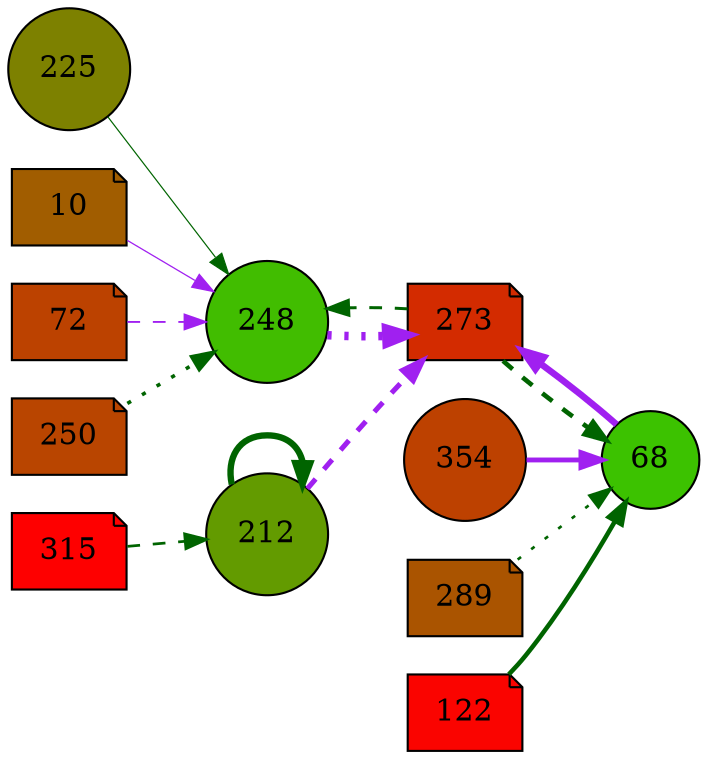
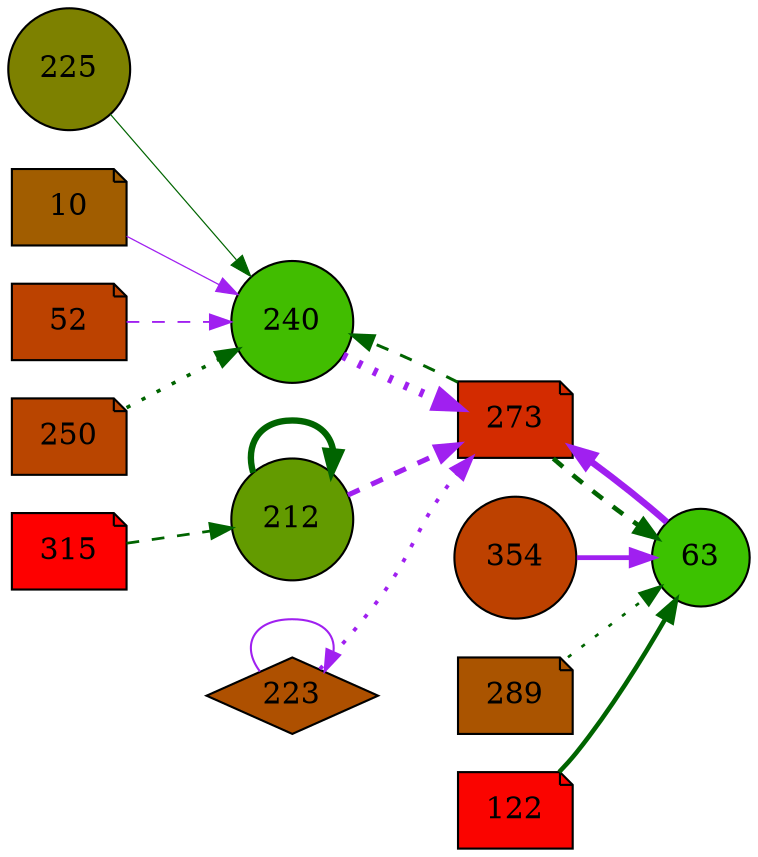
node "72": label "72" -> "52"
node "248": label "248" -> "240"
node "68": label "68" -> "63"
node "223": added
